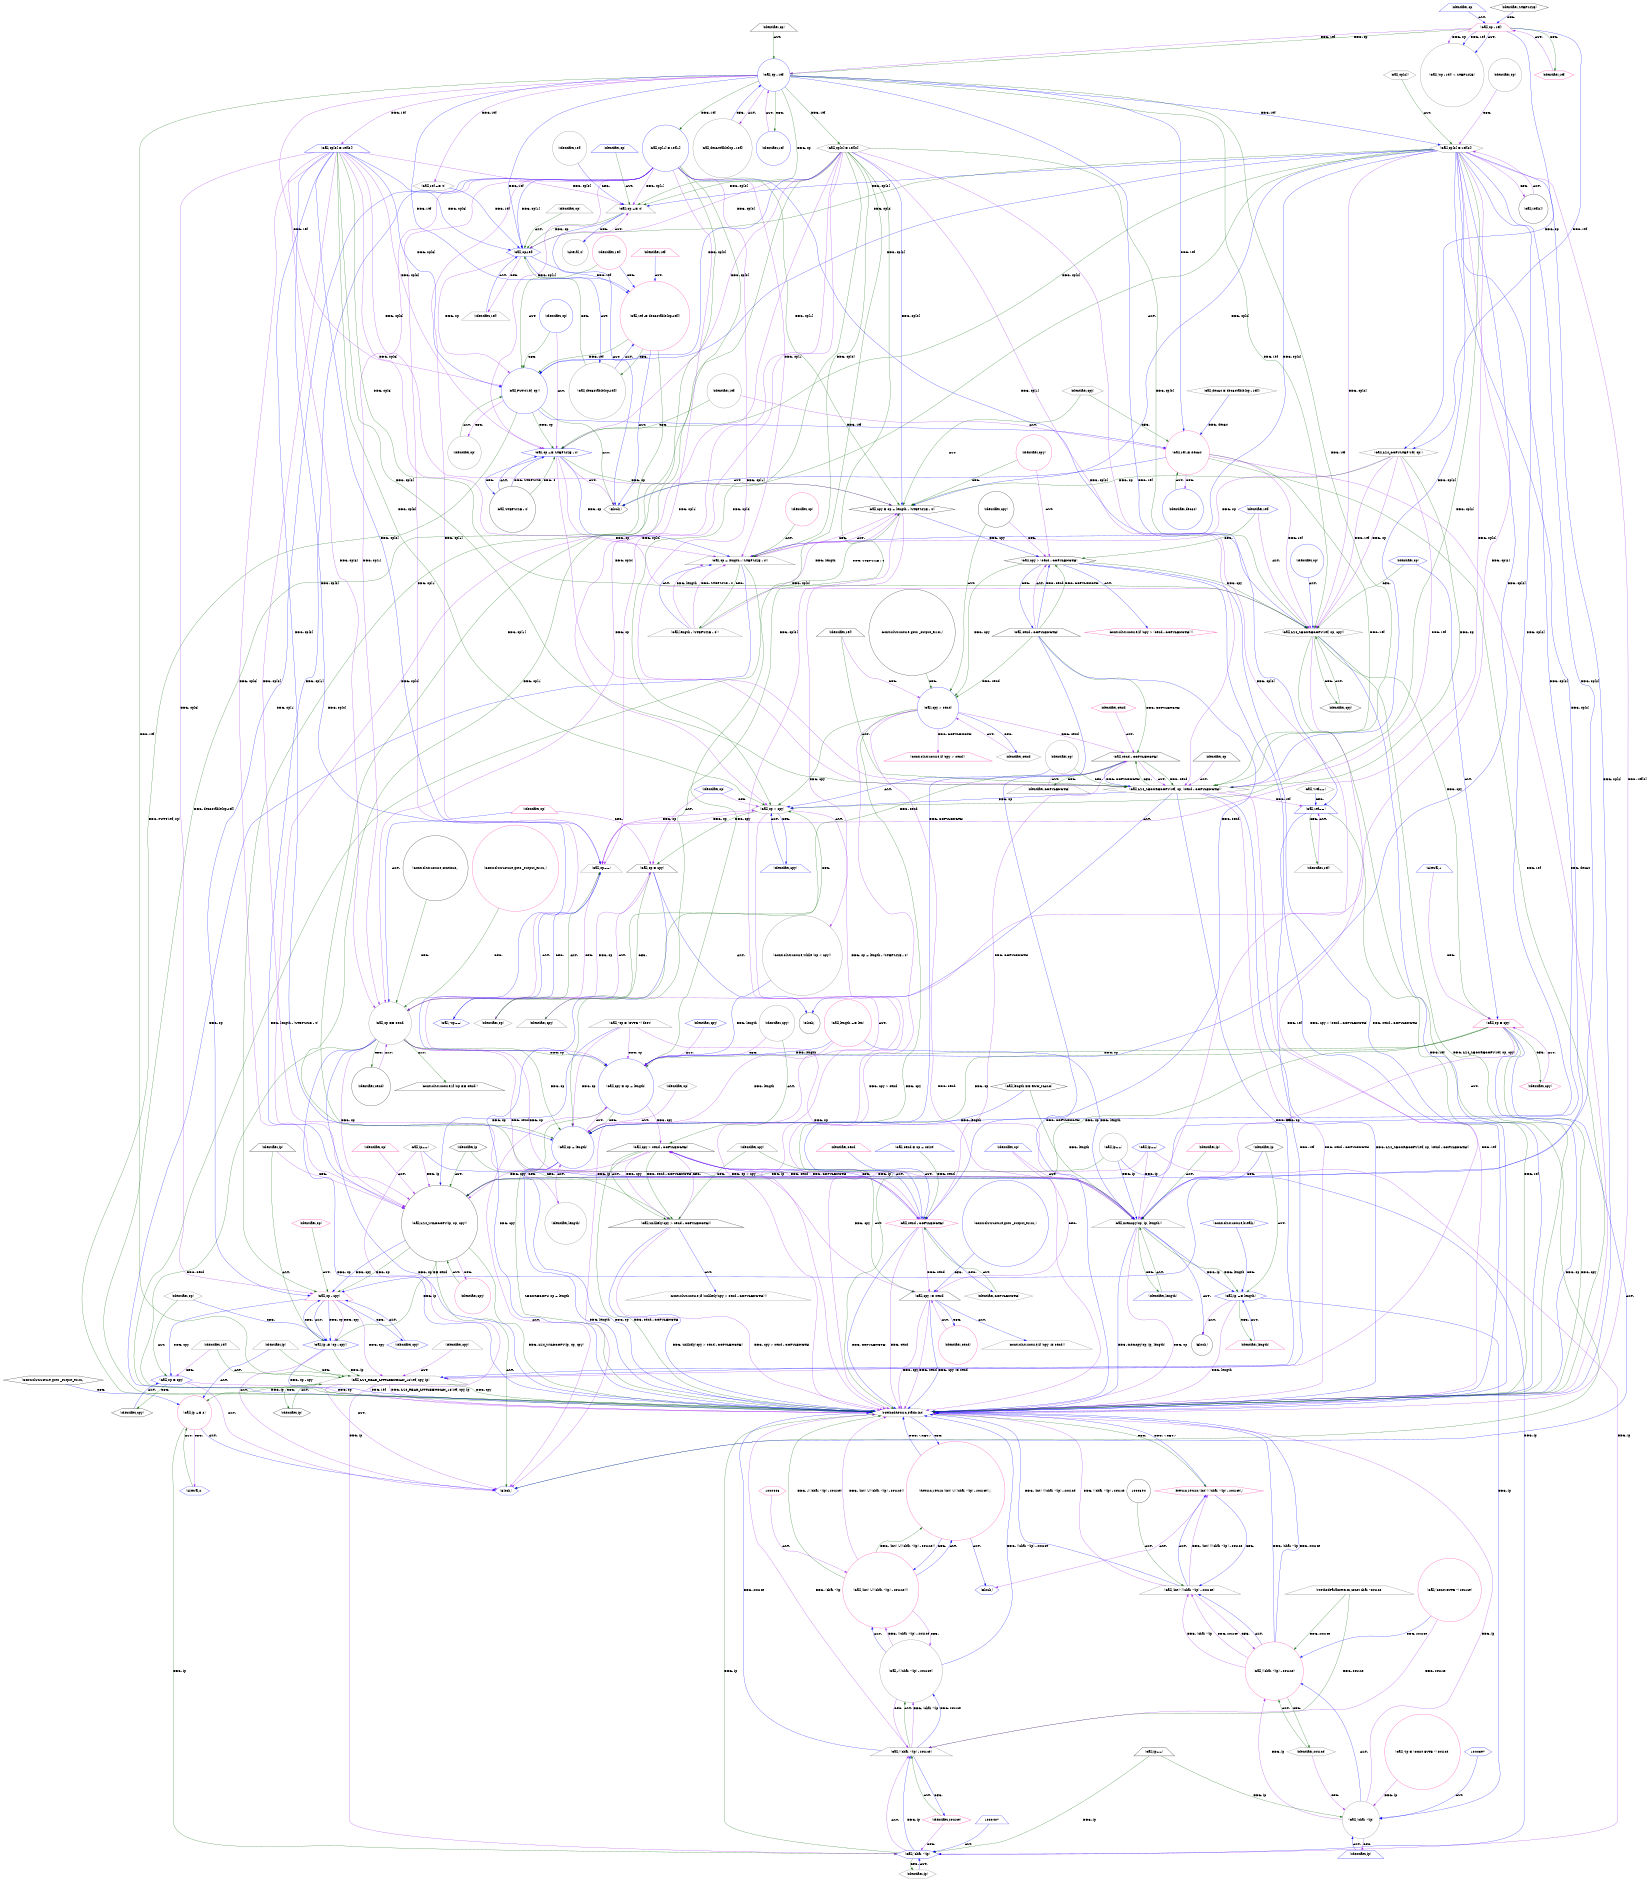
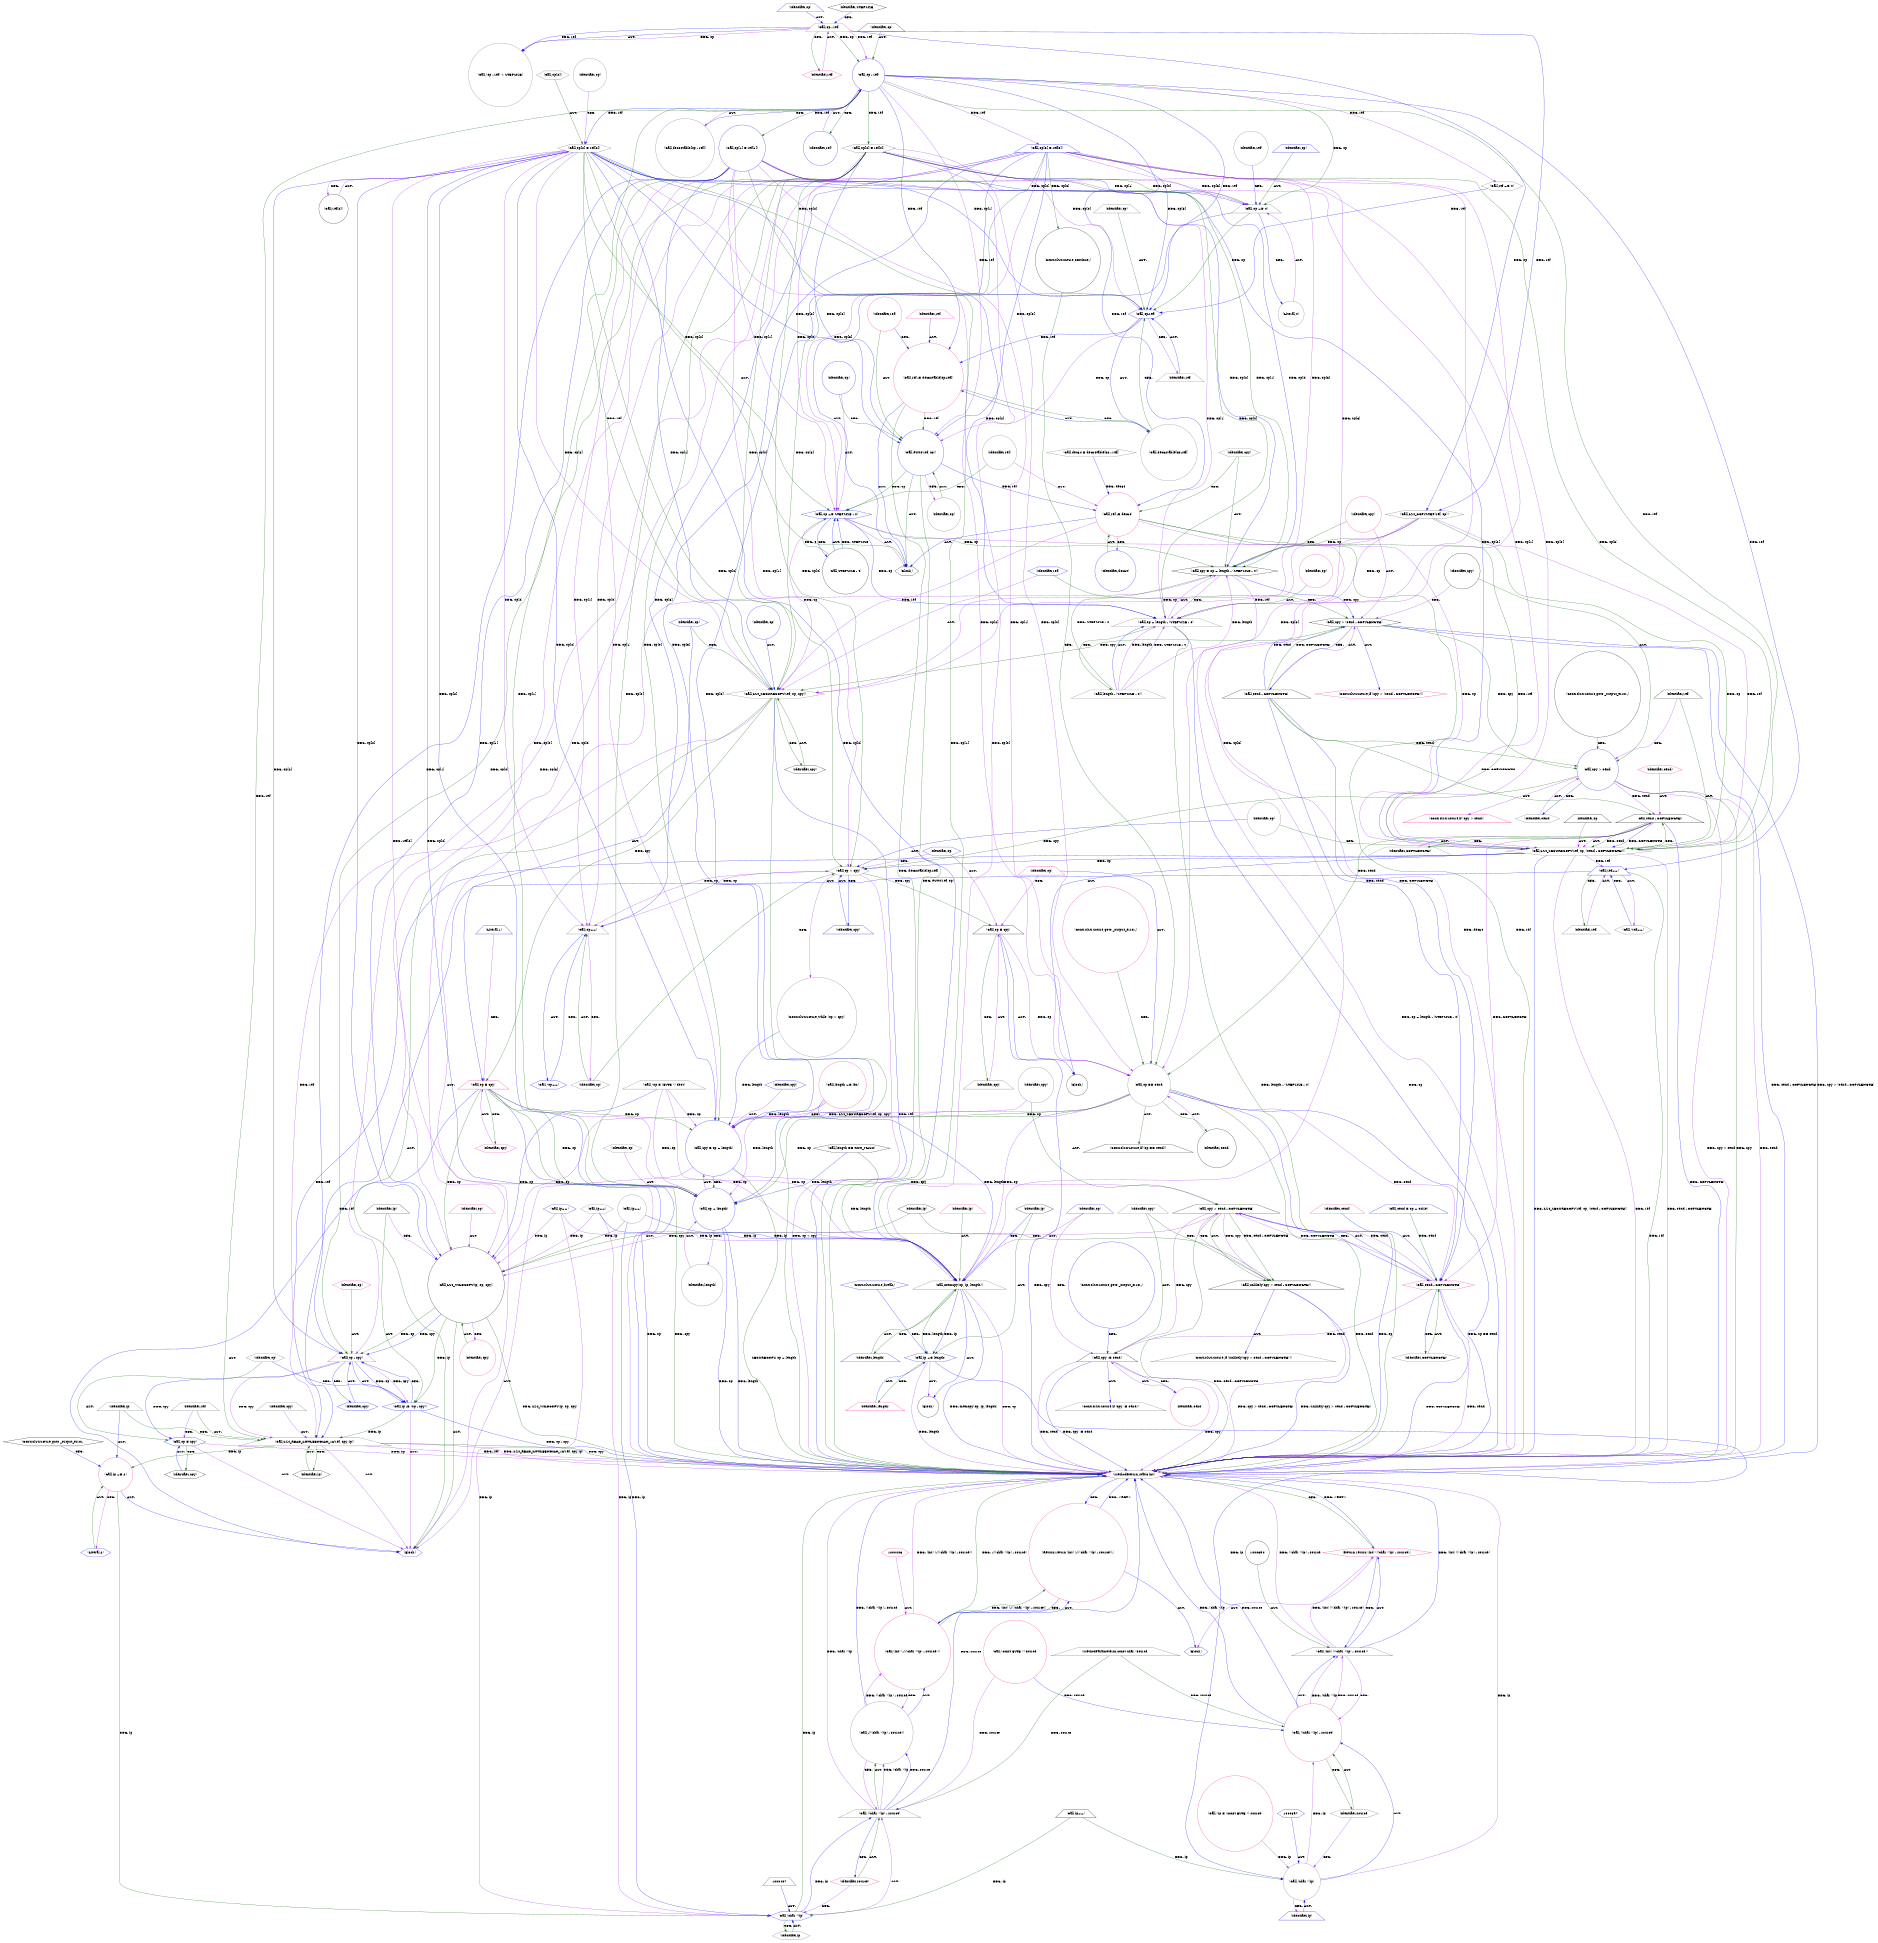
edge "(Call,op[3] = ref[3])" -> "(Call,op < cpy)": now "(Call,op[3] = ref[3])" -> "(ControlStructure,continue;)"
edge "(Call,cpy > oend)" -> "(ControlStructure,if (cpy > oend))": label "DDG: COPYLENGTH" -> "AST: "
edge "(Call,ref++)" -> "(Call,*ref++)": added, label "AST:"
